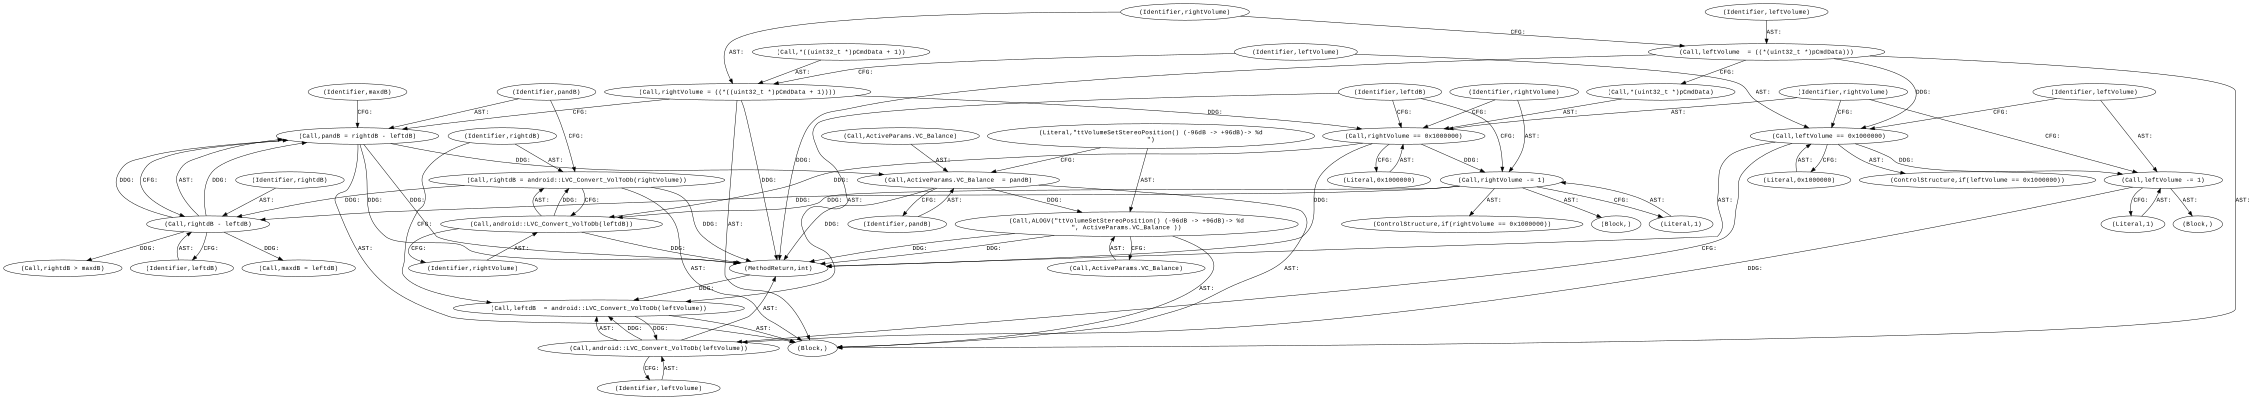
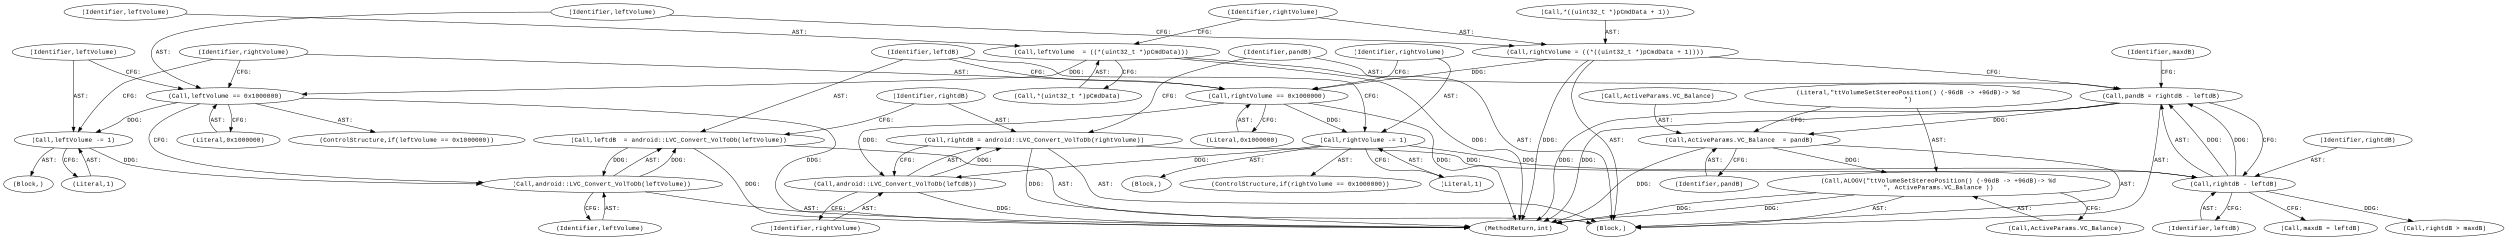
edge "(Call,*(uint32_t *)pCmdData)" -> "(Call,rightVolume == 0x1000000)": now "(Call,*(uint32_t *)pCmdData)" -> "(Call,leftVolume  = ((*(uint32_t *)pCmdData)))"
edge "(Call,leftVolume == 0x1000000)" -> "(MethodReturn,int)": label "AST: " -> "DDG: "
edge "(Call,rightdB - leftdB)" -> "(Call,maxdB = leftdB)": label "DDG: " -> "CFG: "
edge "(MethodReturn,int)" -> "(Call,leftdB  = android::LVC_Convert_VolToDb(leftVolume))": reversed
